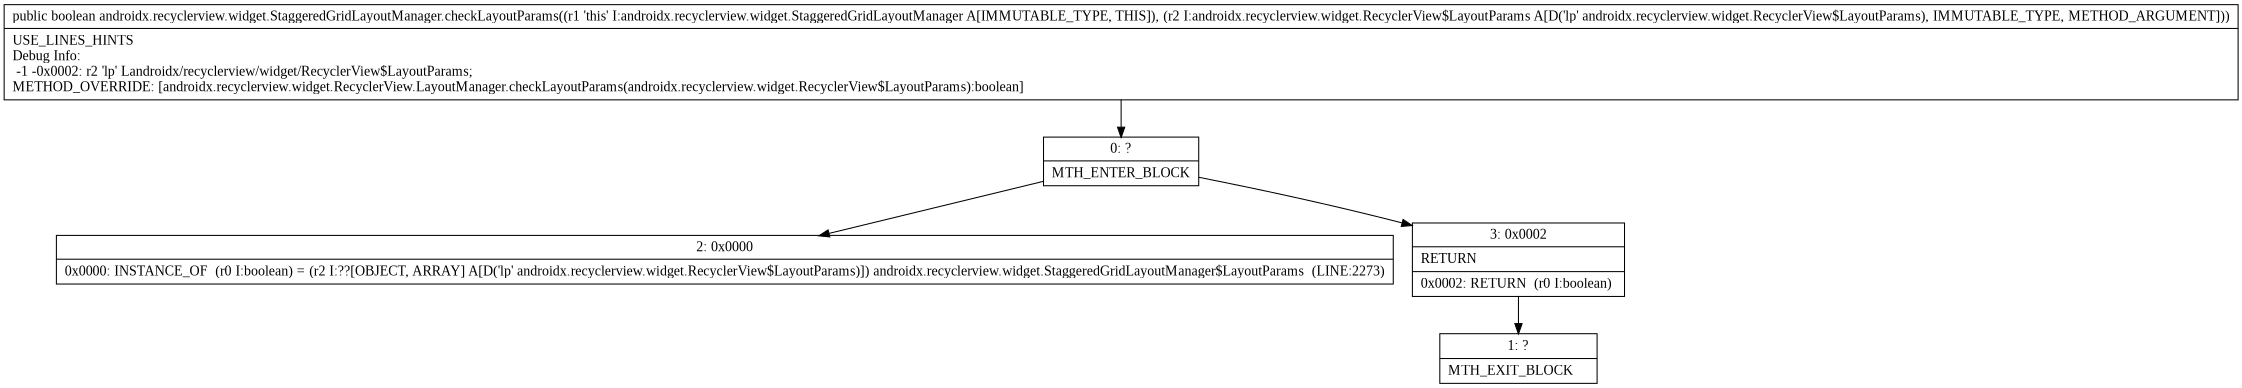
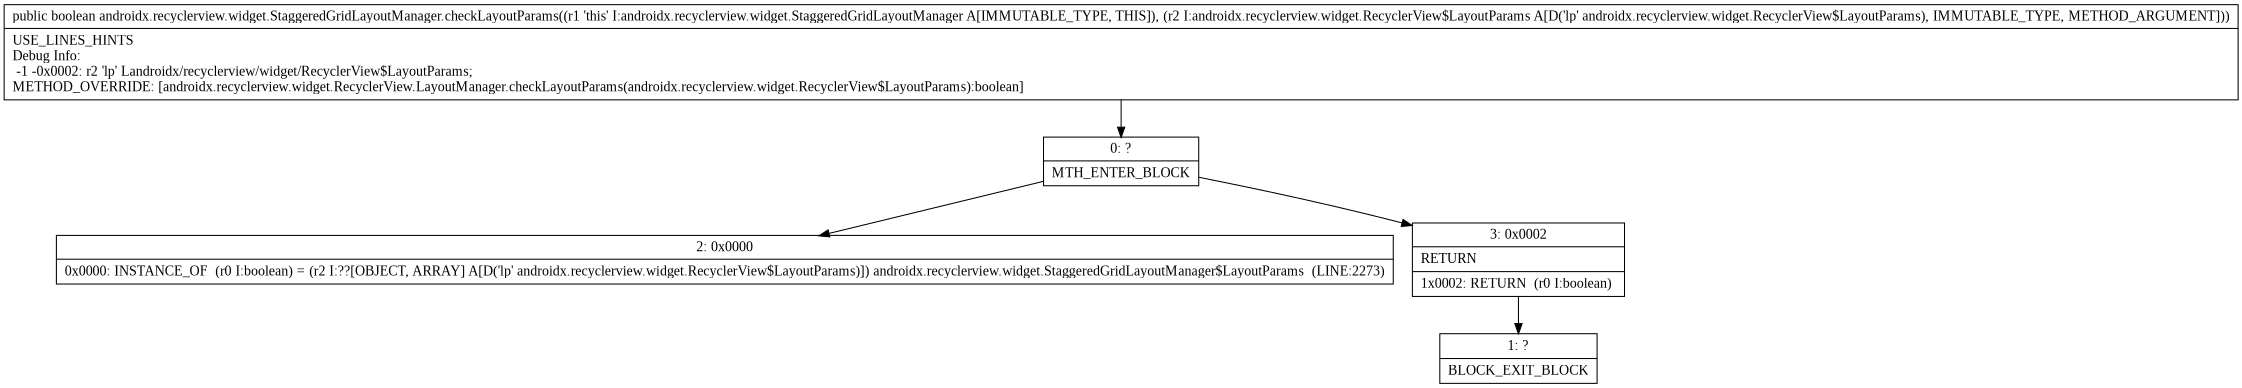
node "3: 0x0002": text "0x0002: RETURN  (r0 I:boolean)" -> "1x0002: RETURN  (r0 I:boolean)"
node "1: ?": text "MTH_EXIT_BLOCK" -> "BLOCK_EXIT_BLOCK"
